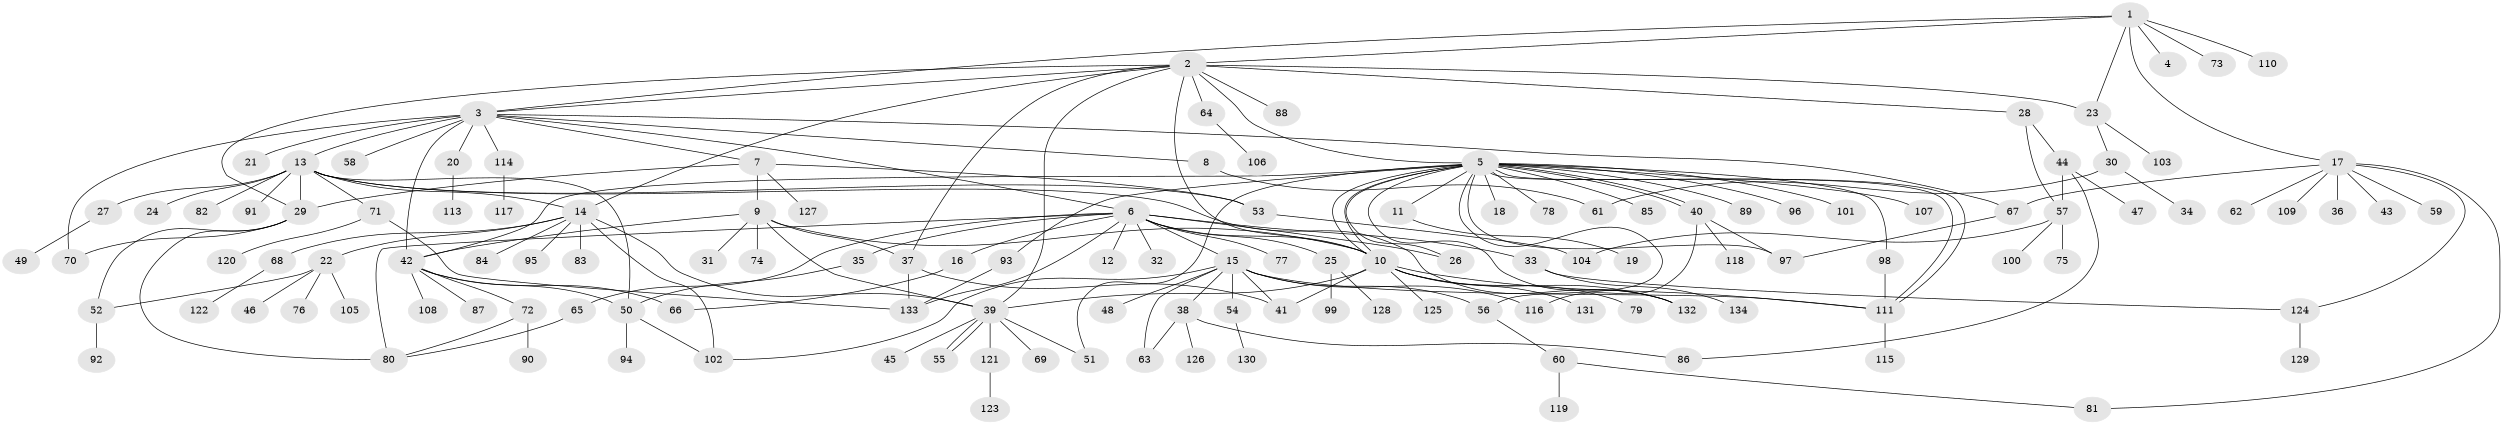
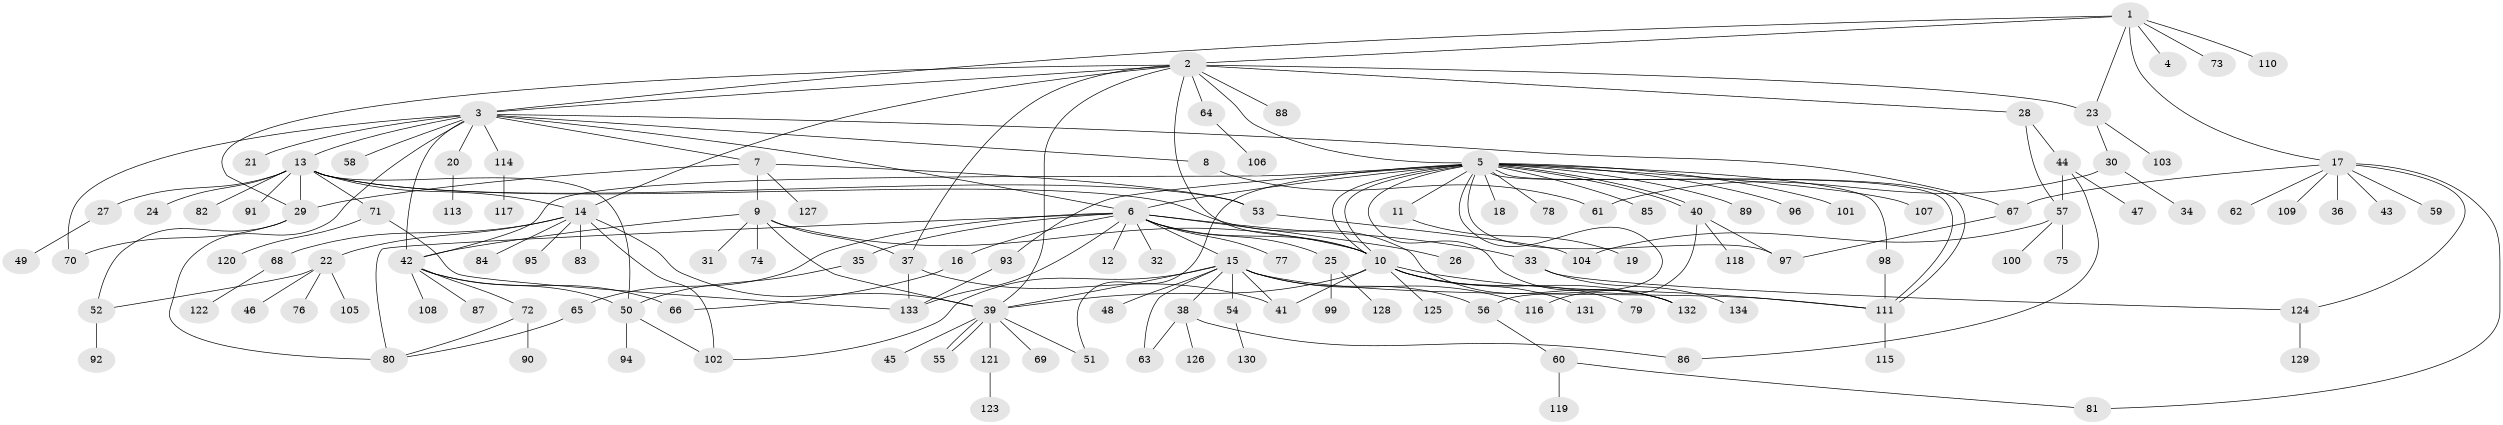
edge "5" -- "26": now "5" -- "6"
edge "15" -- "39": added
edge "29" -- "80": now "3" -- "80"
